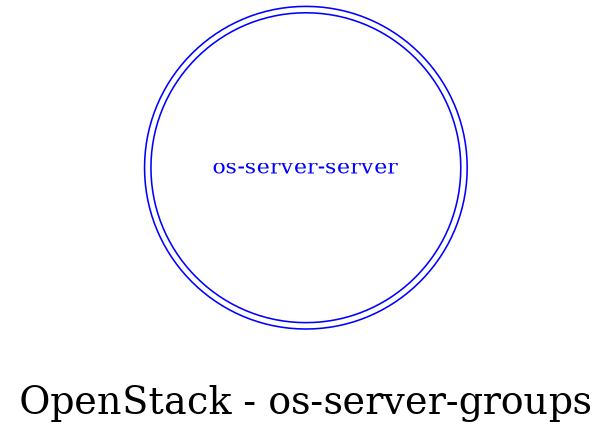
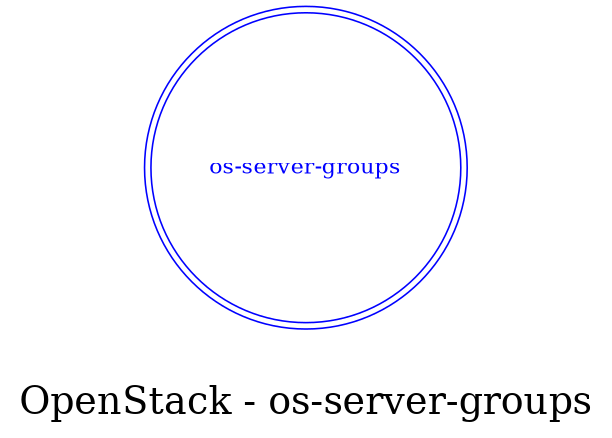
node "os-server-server": label "os-server-server" -> "os-server-groups"
